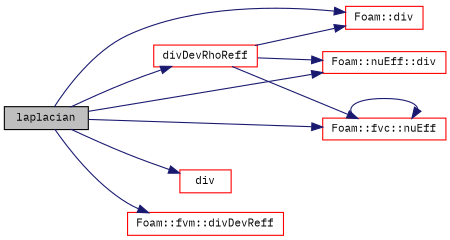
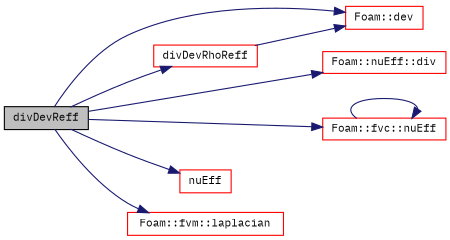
node "Foam::div": label "Foam::div" -> "Foam::dev"
edge "divDevRhoReff" -> "Foam::nuEff::div": removed
edge "divDevRhoReff" -> "Foam::fvc::nuEff": removed
node "laplacian": label "laplacian" -> "divDevReff"
node "div": label "div" -> "nuEff"
node "Foam::fvm::divDevReff": label "Foam::fvm::divDevReff" -> "Foam::fvm::laplacian"
